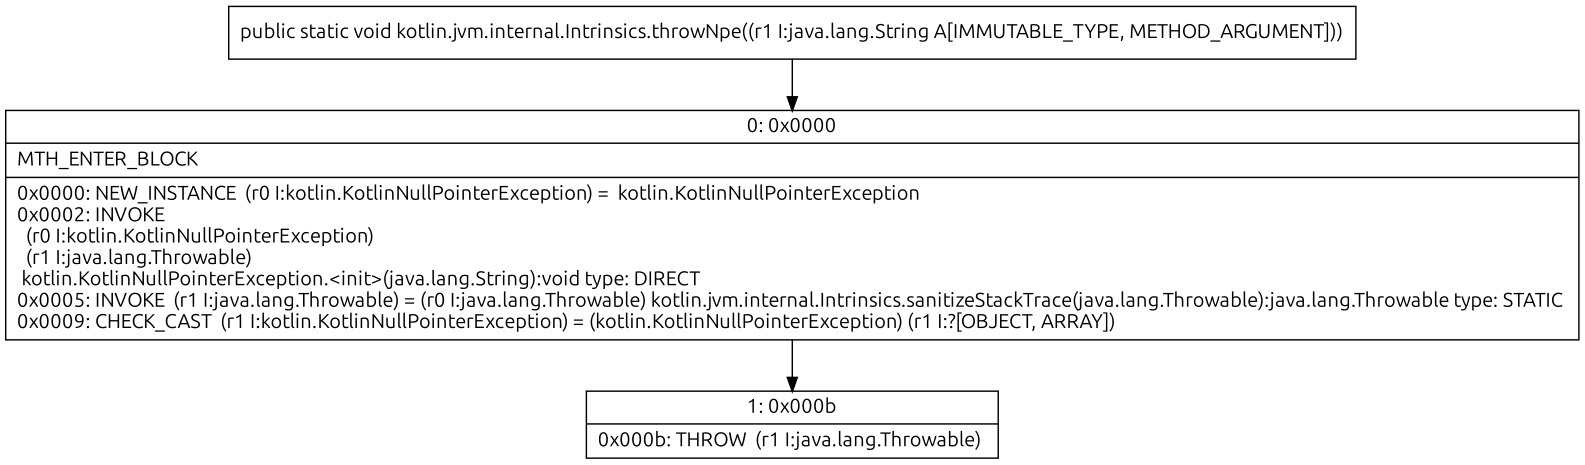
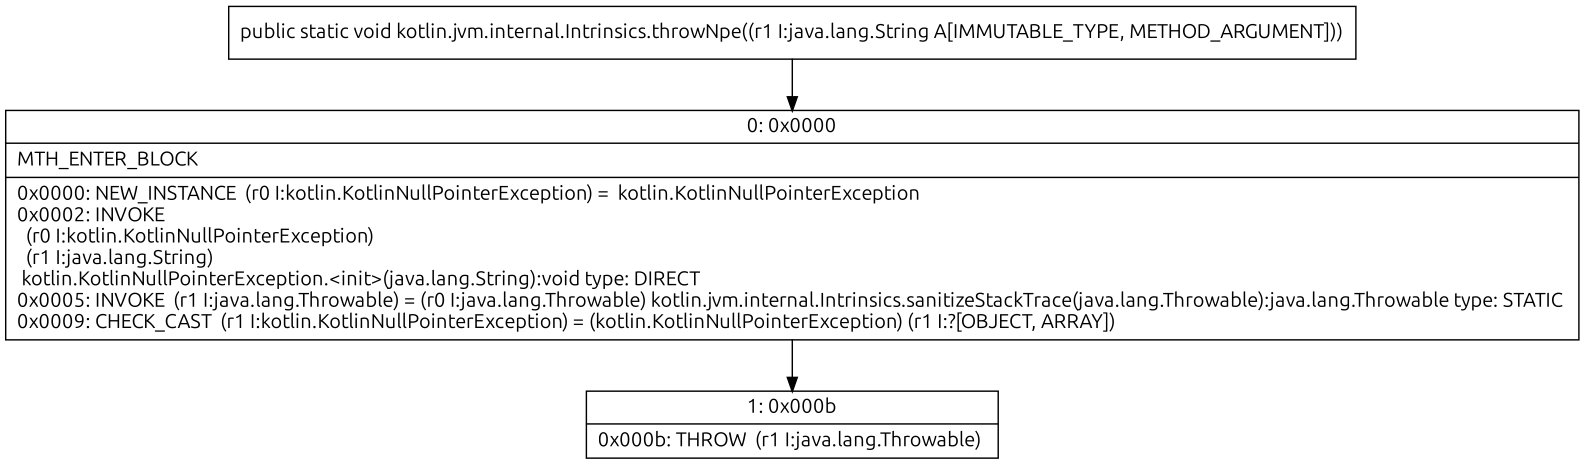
node "0: 0x0000": text "(r1 I:java.lang.Throwable)" -> "(r1 I:java.lang.String)"
